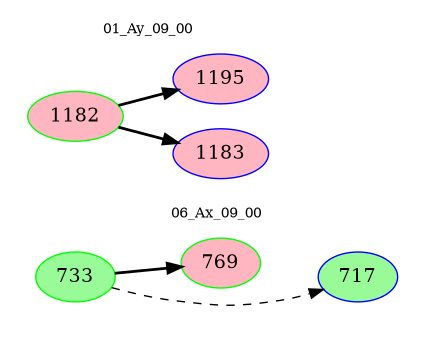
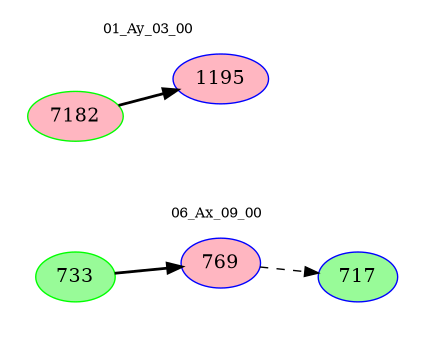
cluster "01_Ay_09_00": label "01_Ay_09_00" -> "01_Ay_03_00"
node "1182": label "1182" -> "7182"
node "1183": removed
node "769": color green -> blue
edge "733" -> "717": now "769" -> "717"
